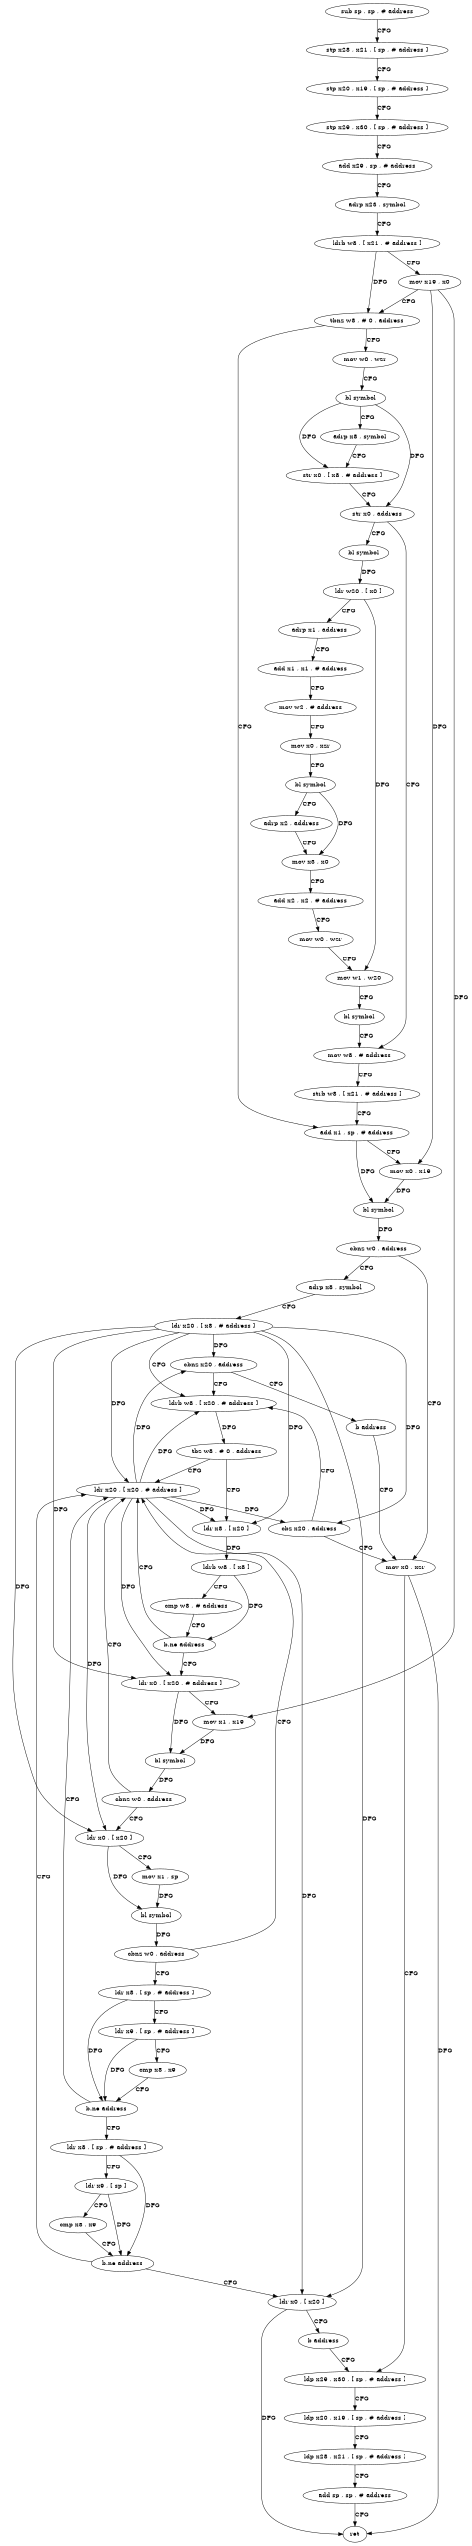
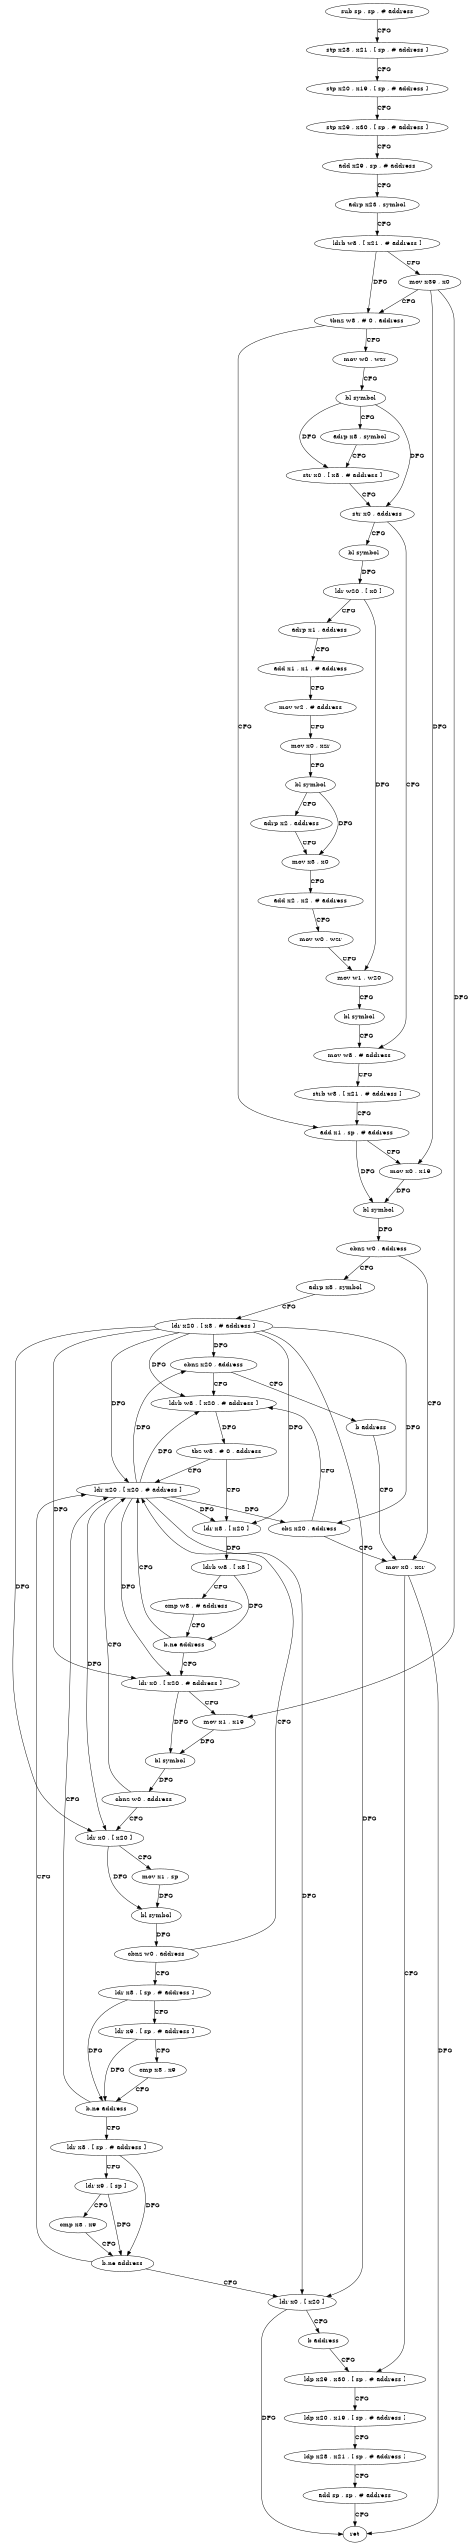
node "mov x19 , x0": label "mov x19 , x0" -> "mov x39 , x0"
edge "ldr x20 , [ x8 , # address ]" -> "ldrb w8 , [ x20 , # address ]": label "CFG" -> "DFG"
